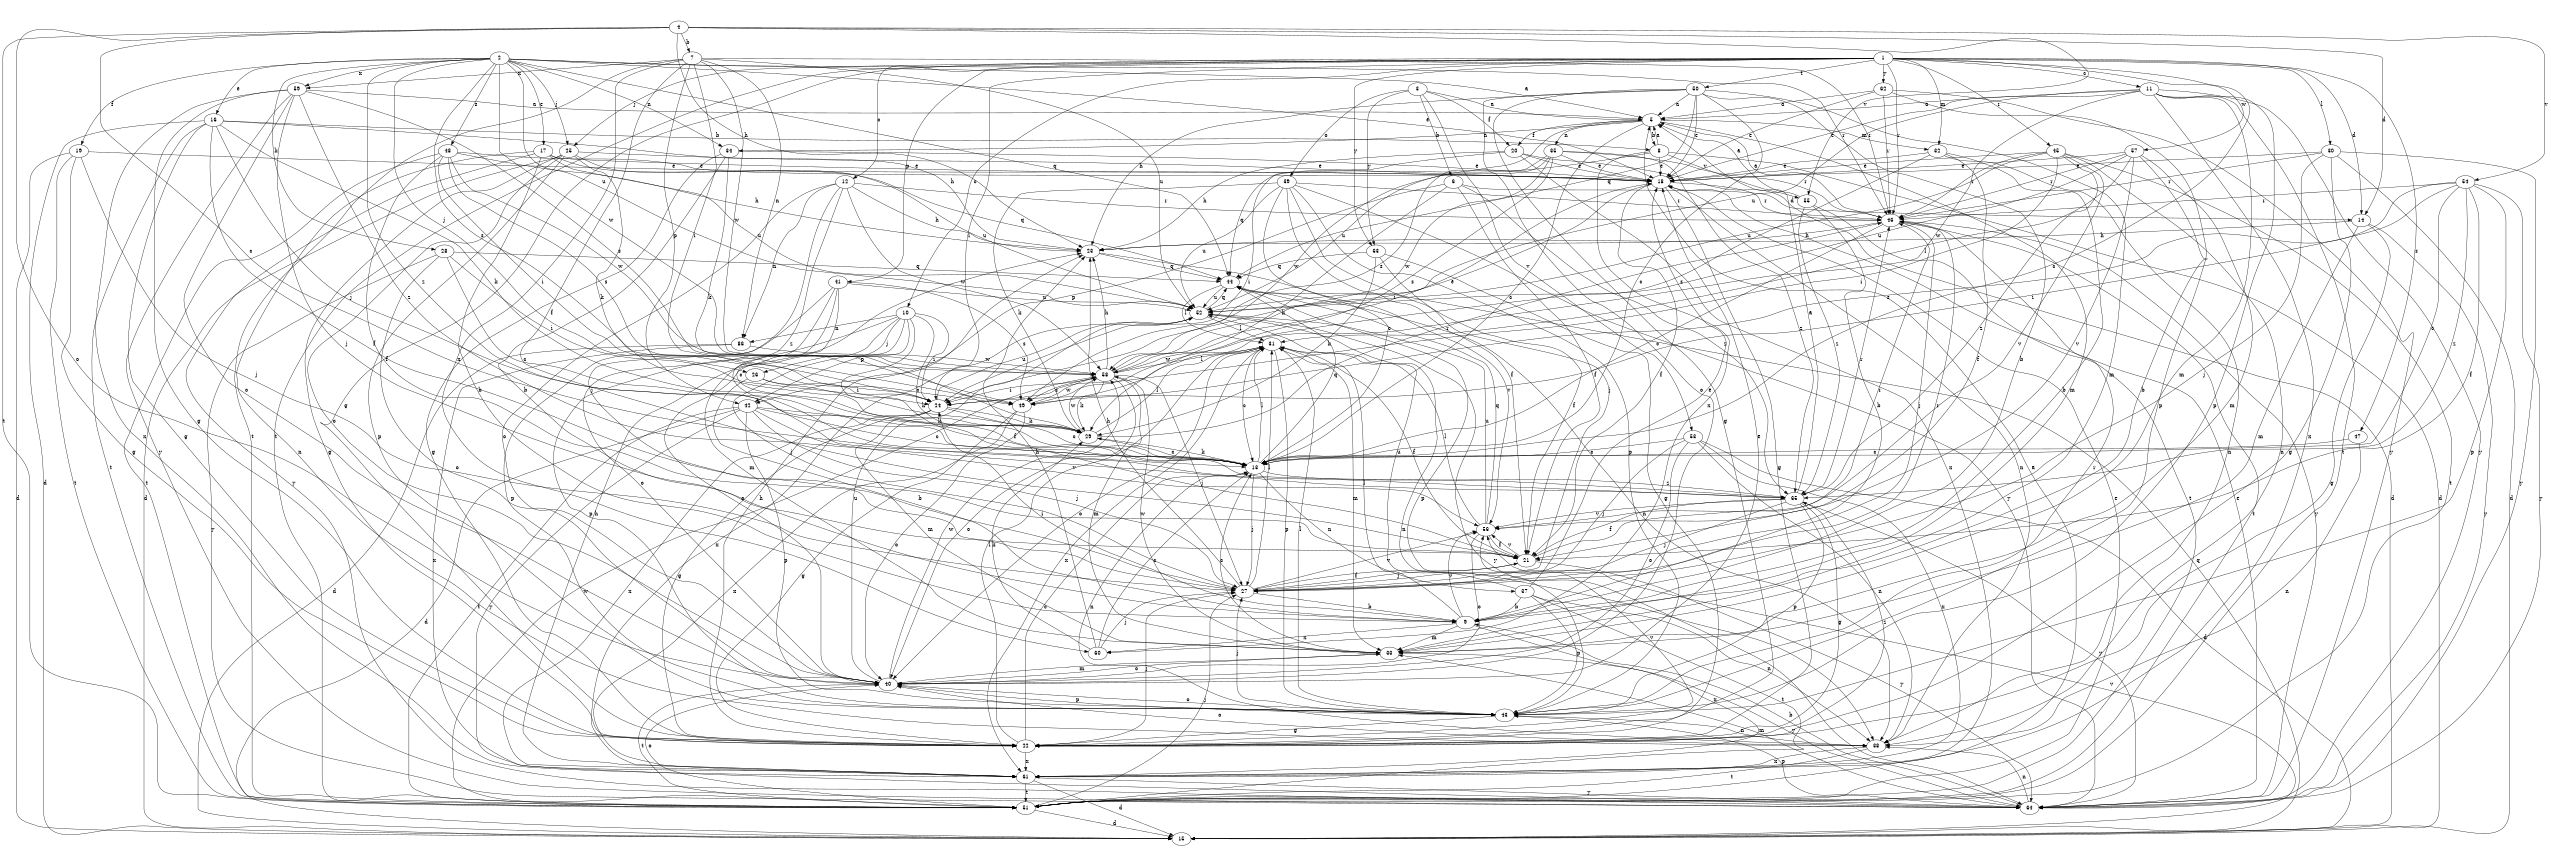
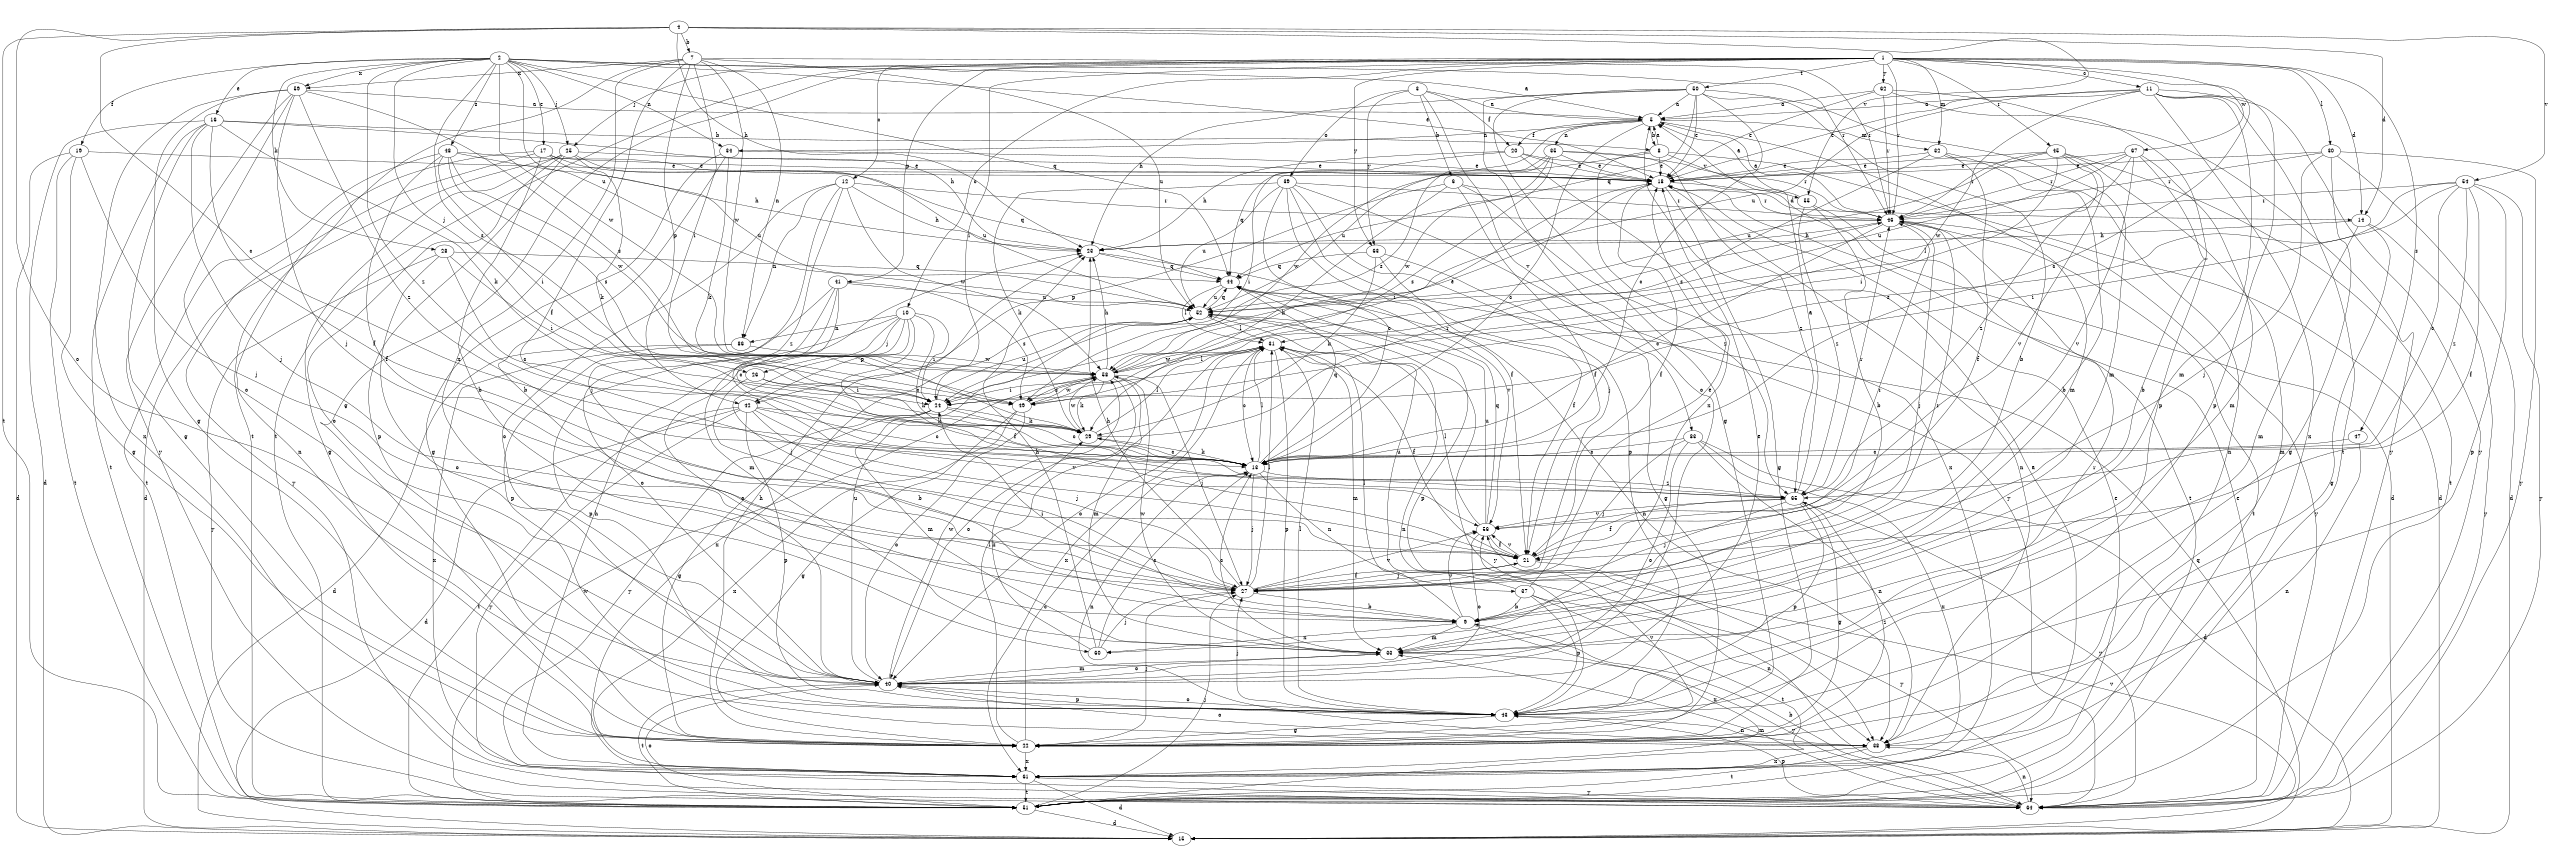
node "57": label "57" -> "67"
edge "16" -> "13": now "16" -> "27"
node "53": label "53" -> "83"
edge "45" -> "38": label "n" -> "m"
edge "24" -> "61": label "x" -> "y"
